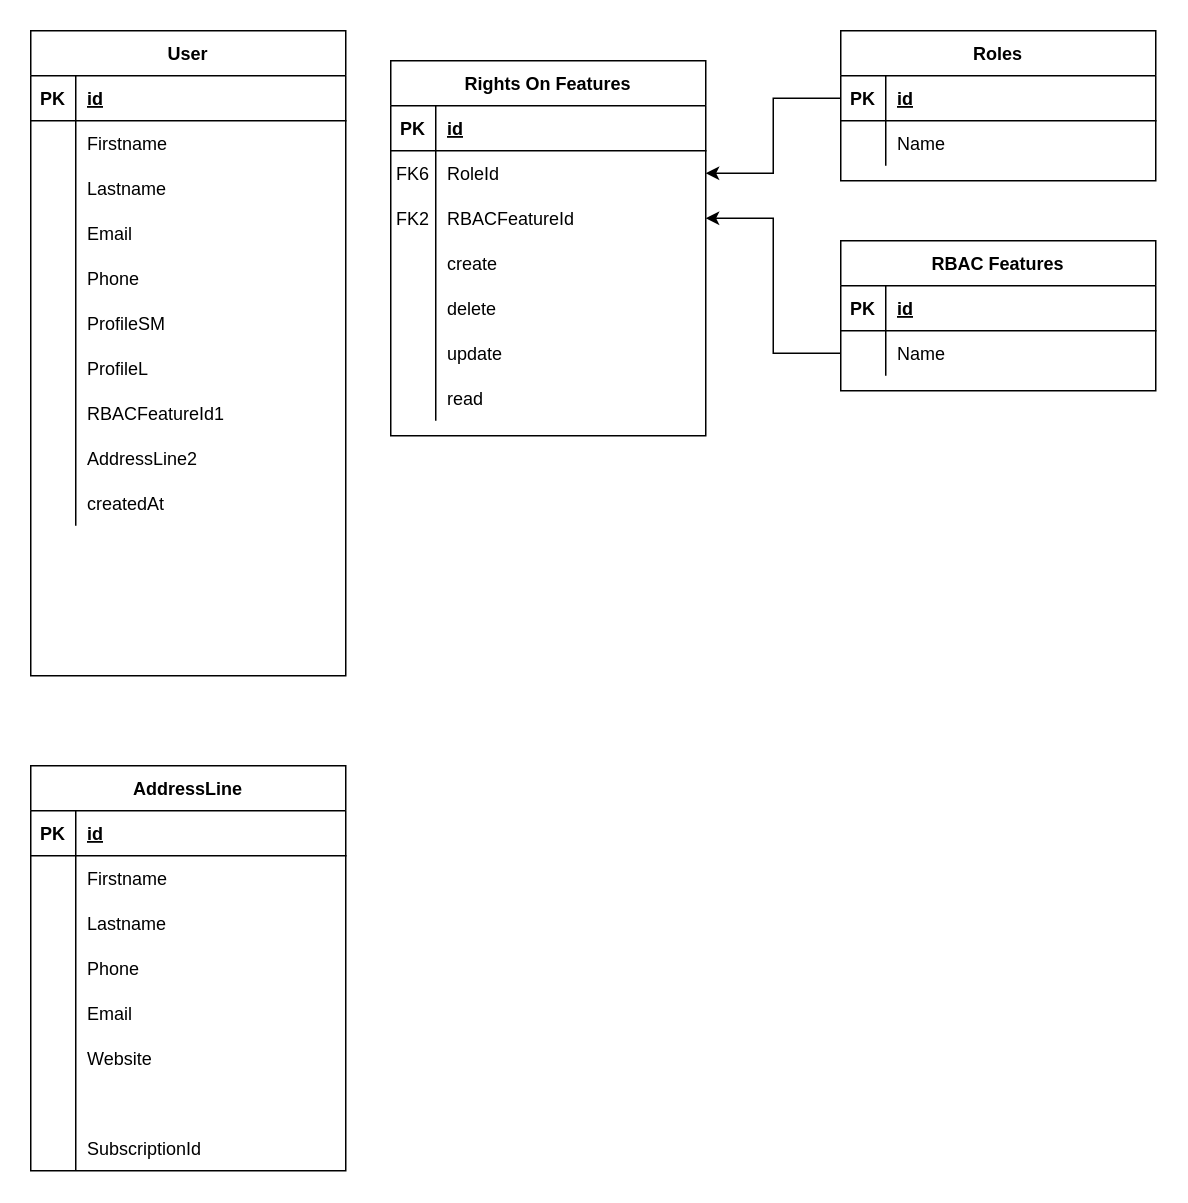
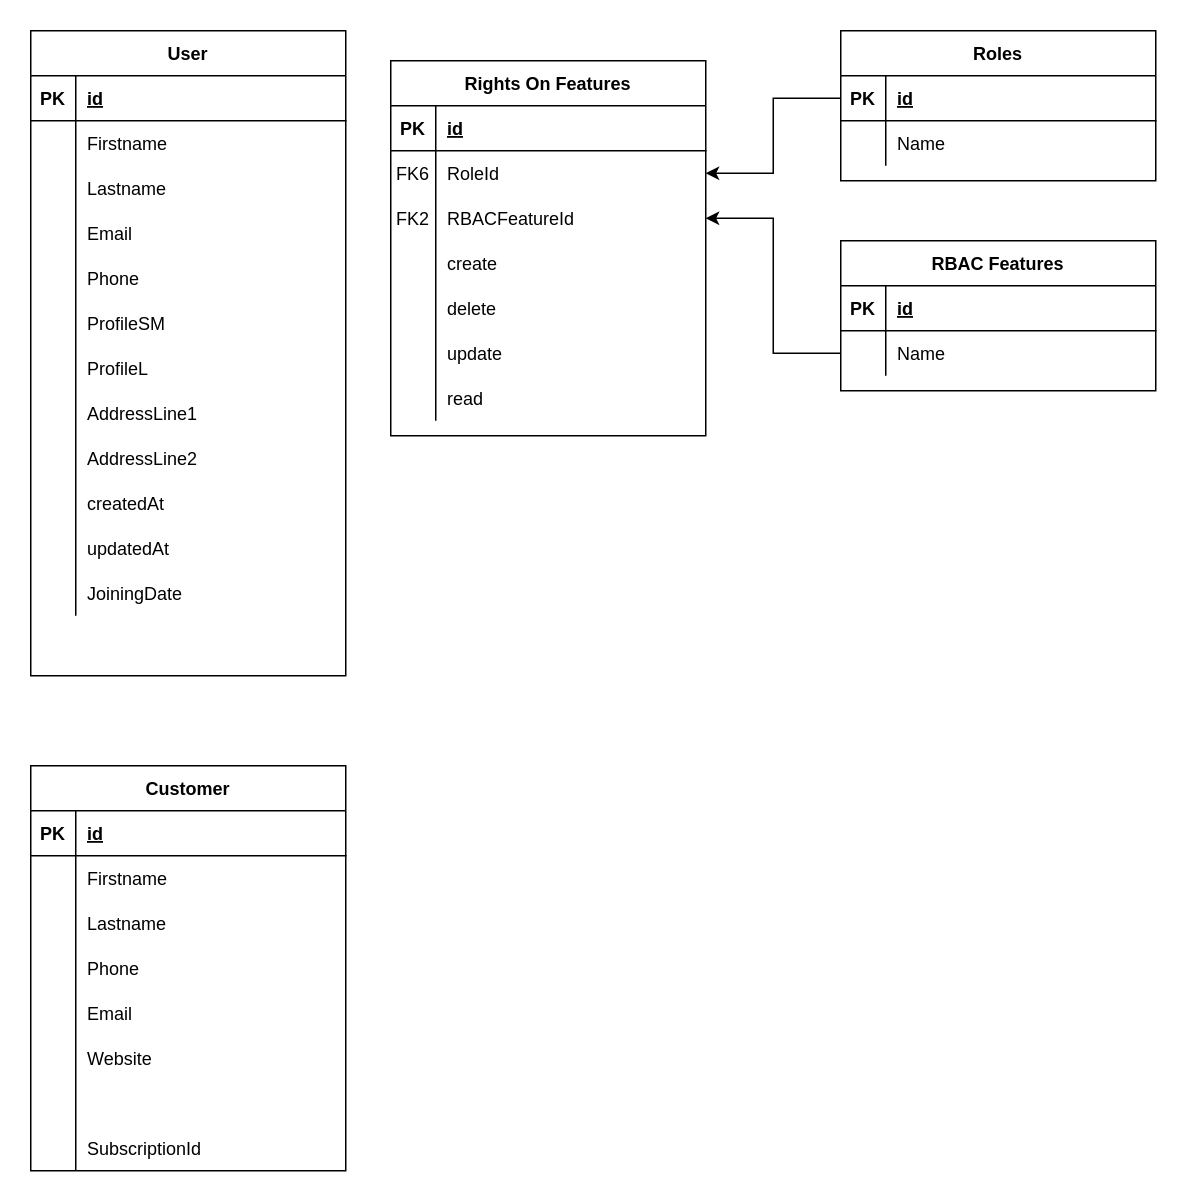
node "RBACFeatureId1": label "RBACFeatureId1" -> "AddressLine1"
node "updatedAt": added
node "JoiningDate": added
node "AddressLine": label "AddressLine" -> "Customer"
